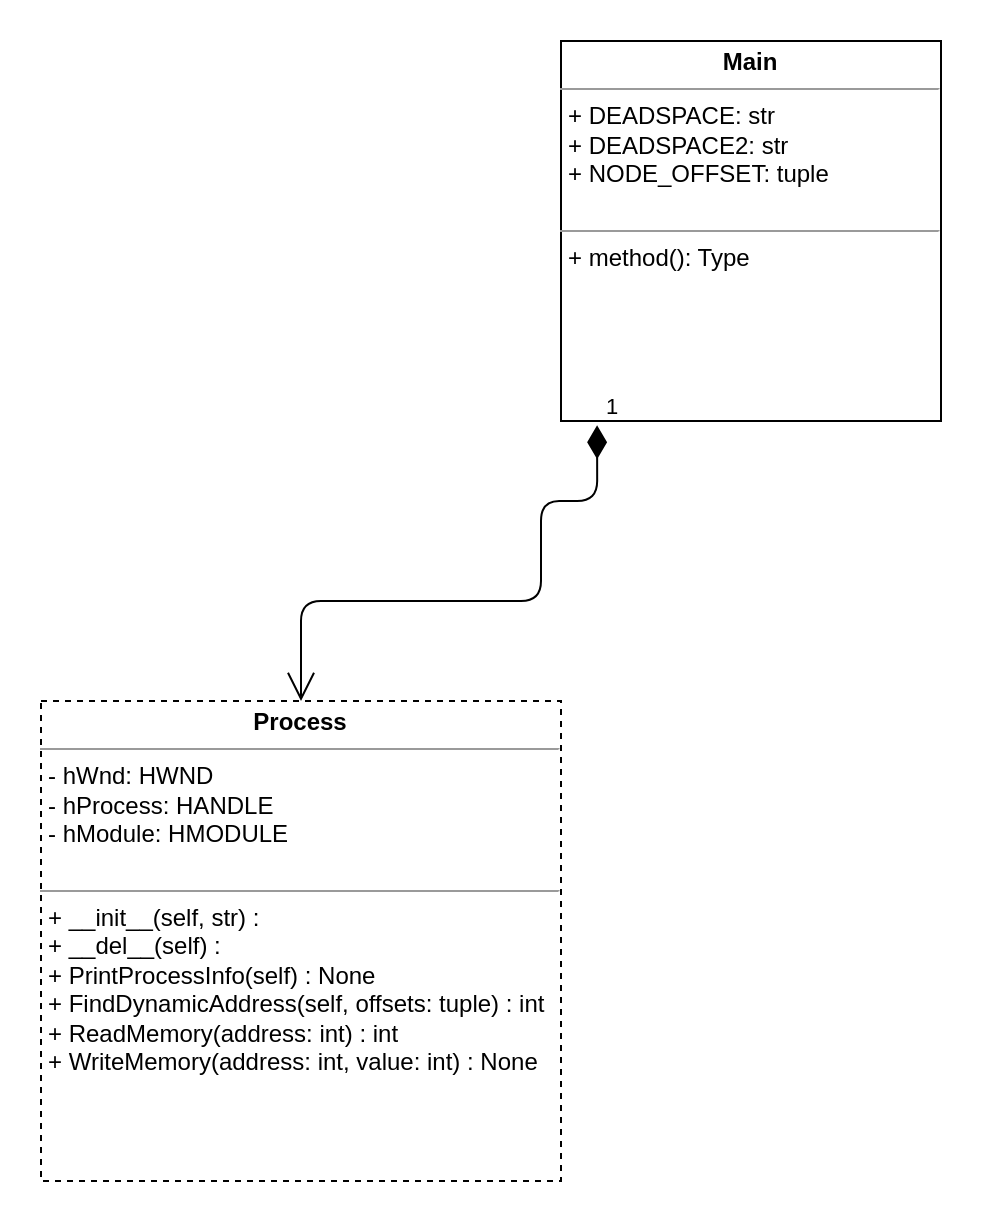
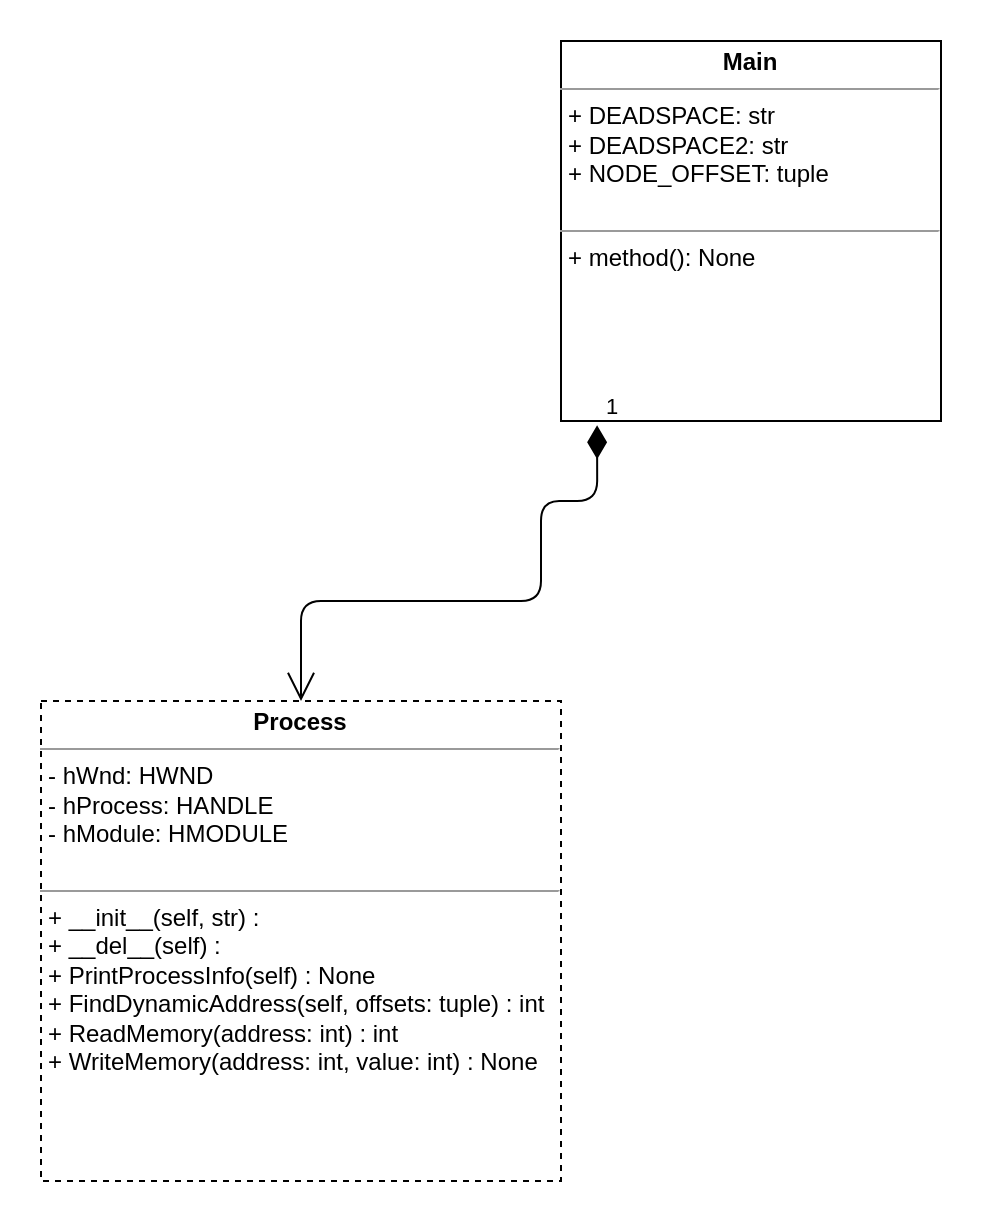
node "Main + DEADSPACE: str + DEADSPACE2: str + NODE_OFFSET: tuple + method(): Type": label "Main + DEADSPACE: str + DEADSPACE2: str + NODE_OFFSET: tuple + method(): Type" -> "Main + DEADSPACE: str + DEADSPACE2: str + NODE_OFFSET: tuple + method(): None"
